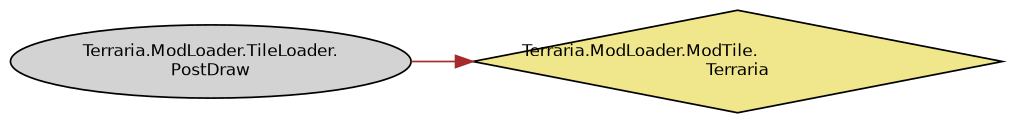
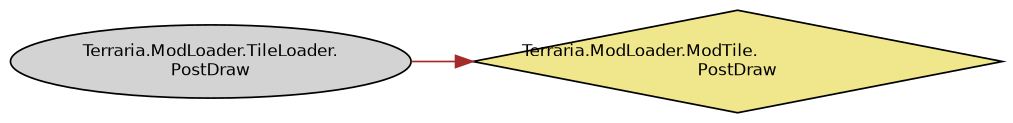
node "Terraria.ModLoader.ModTile. Terraria": label "Terraria.ModLoader.ModTile. Terraria" -> "Terraria.ModLoader.ModTile. PostDraw"
